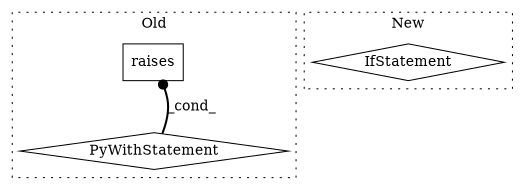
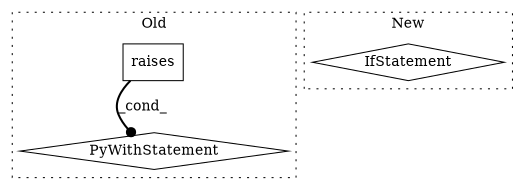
edge "PyWithStatement" -> "raises": reversed
